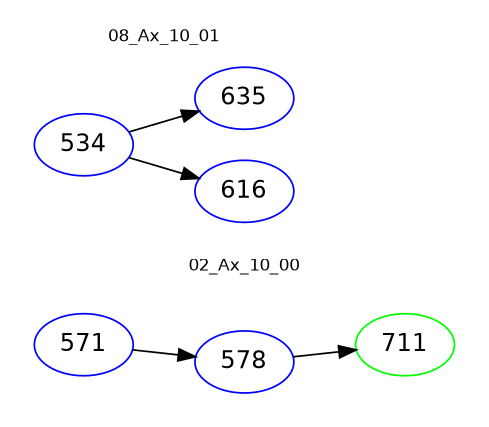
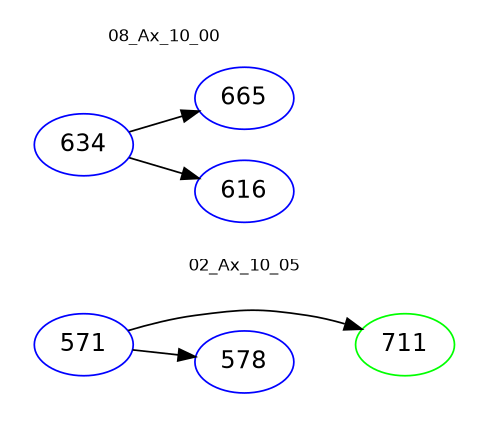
cluster "08_Ax_10_01": label "08_Ax_10_01" -> "08_Ax_10_00"
node "635": label "635" -> "665"
node "534": label "534" -> "634"
cluster "02_Ax_10_00": label "02_Ax_10_00" -> "02_Ax_10_05"
edge "578" -> "711": now "571" -> "711"
